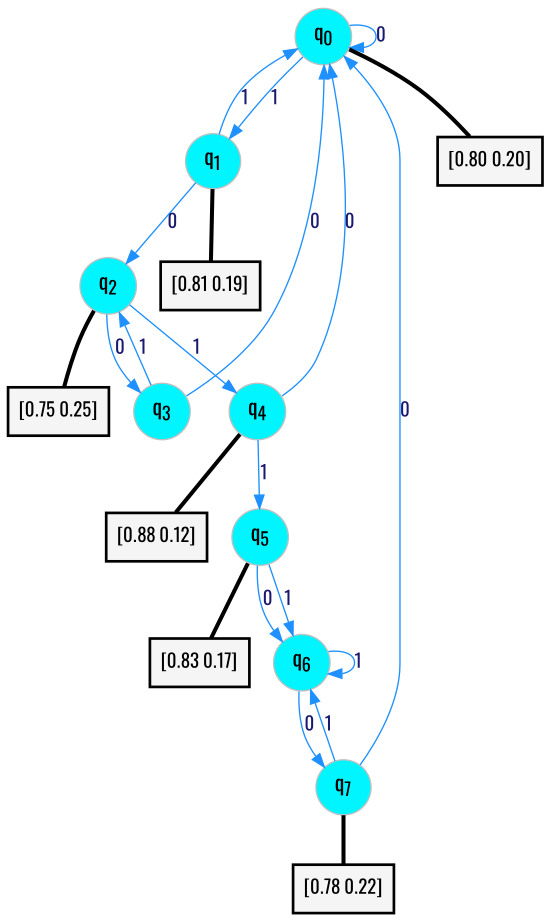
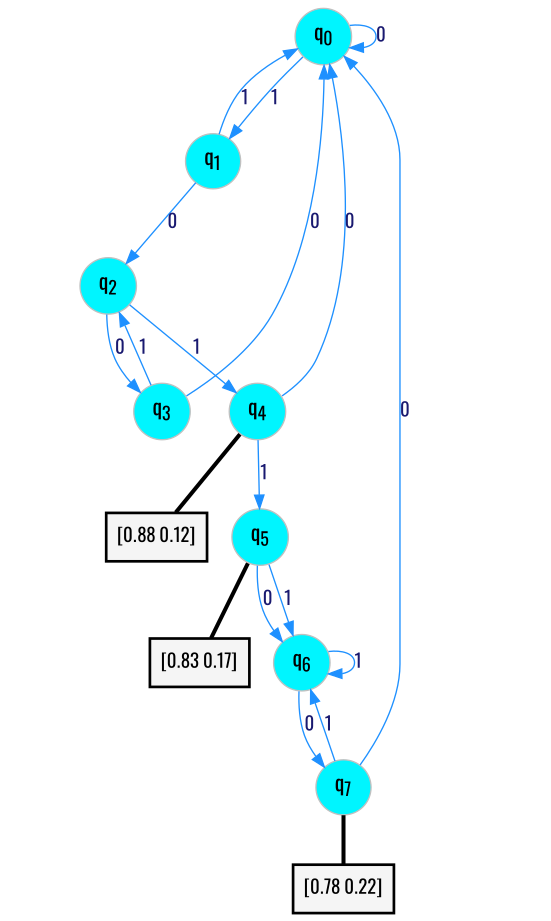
node "[0.80 0.20]": removed
node "[0.81 0.19]": removed
node "[0.75 0.25]": removed
